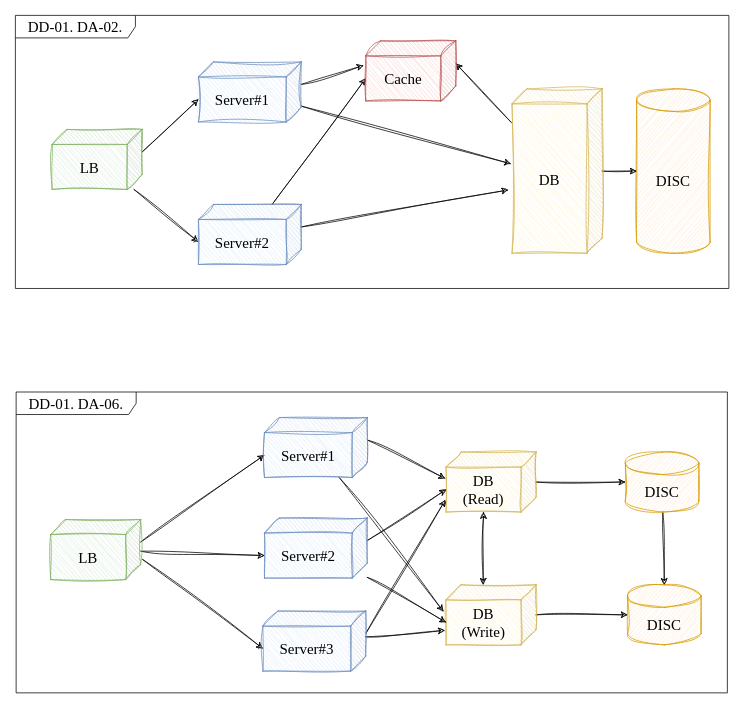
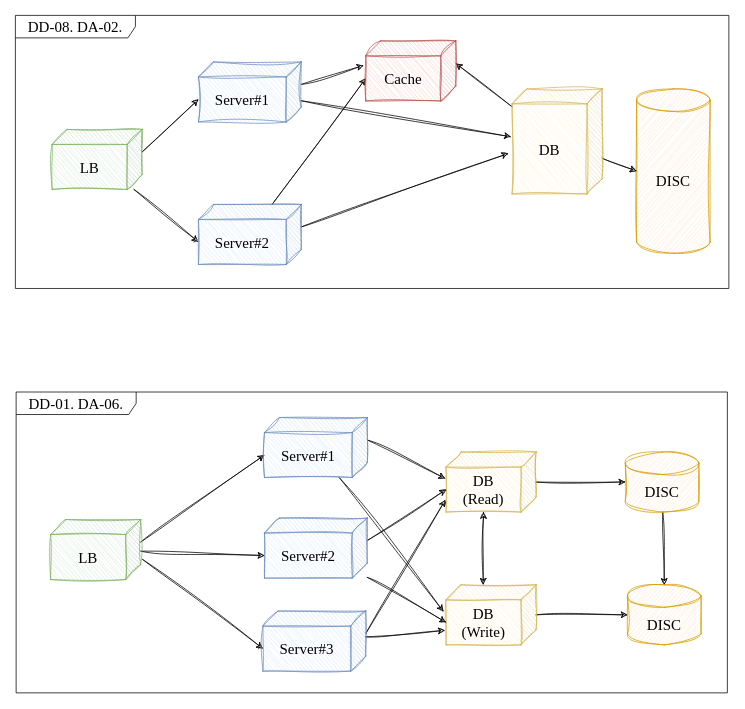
node "DD-01. DA-02.": label "DD-01. DA-02." -> "DD-08. DA-02."
node "DB": size 90x164 -> 90x105
